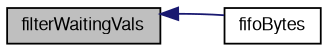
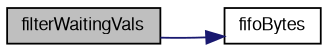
edge "fifoBytes" -> "filterWaitingVals": reversed
